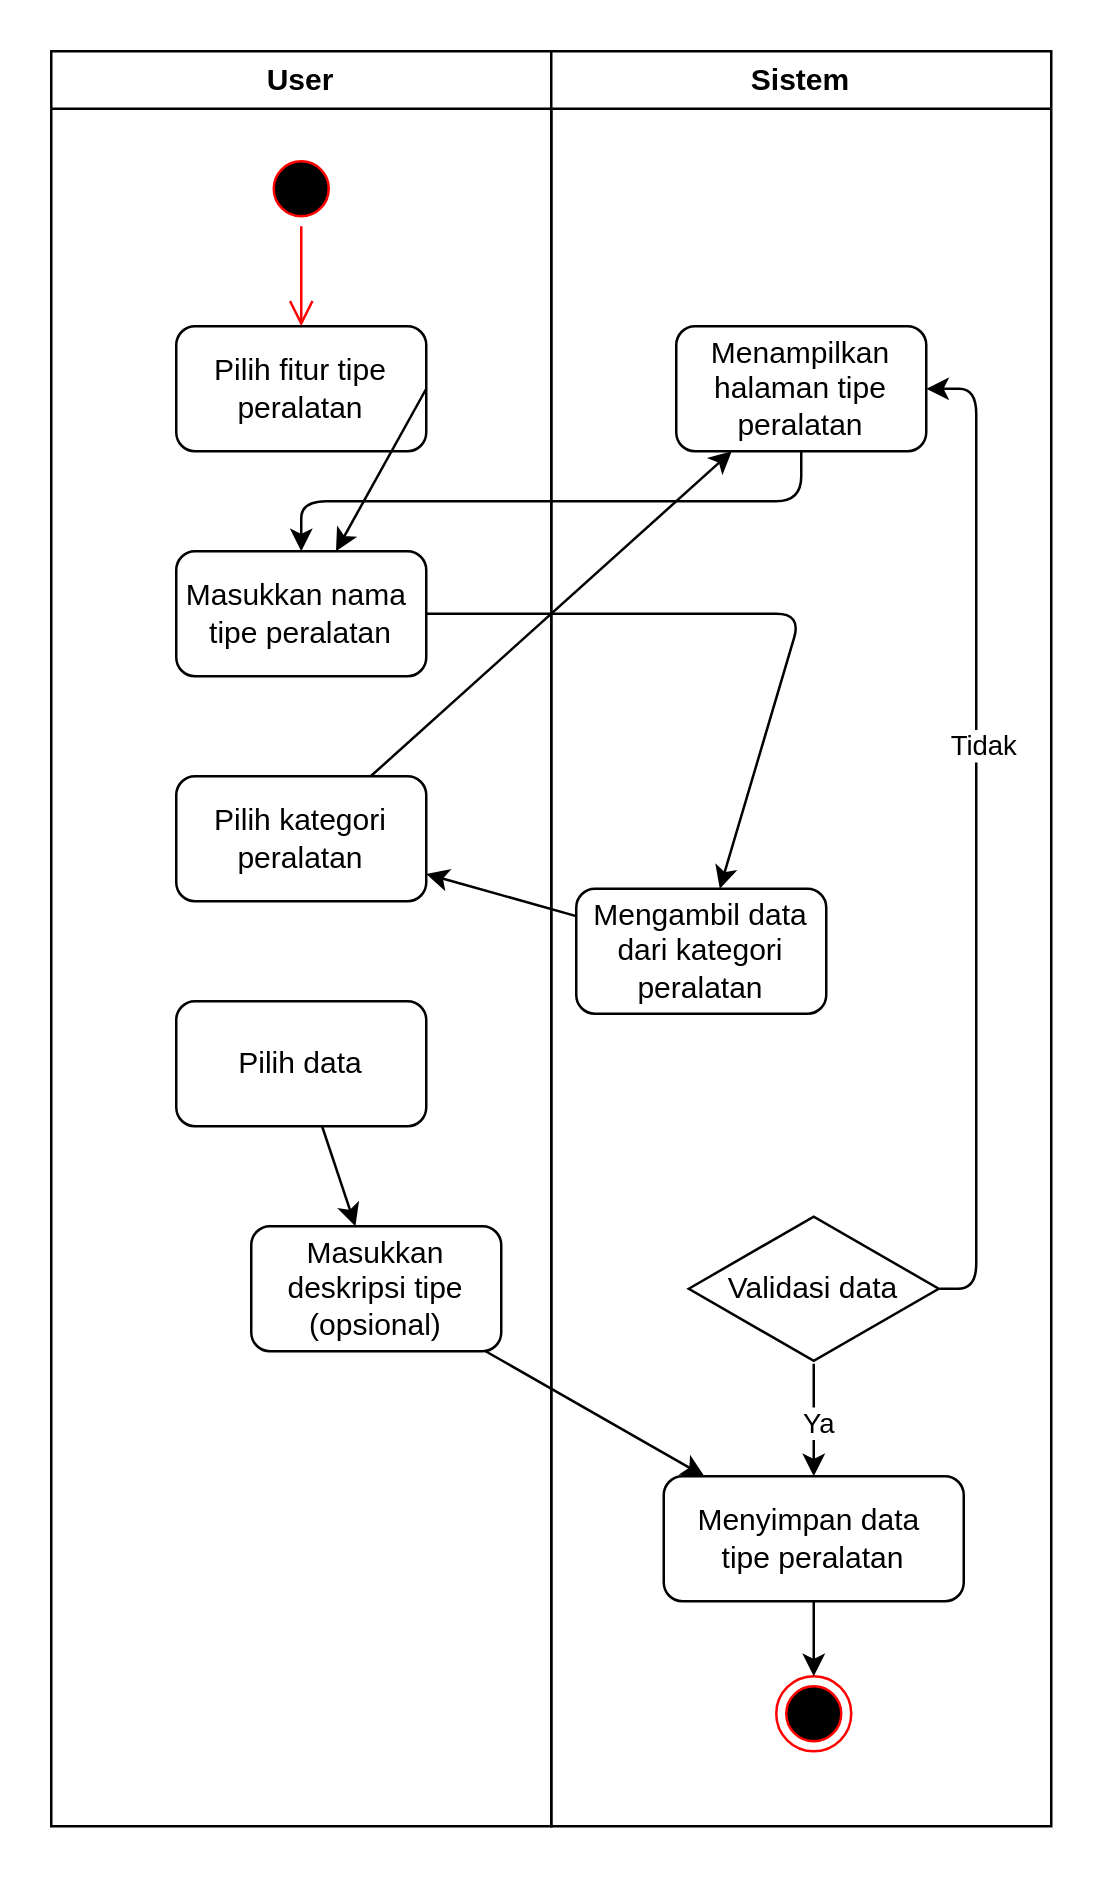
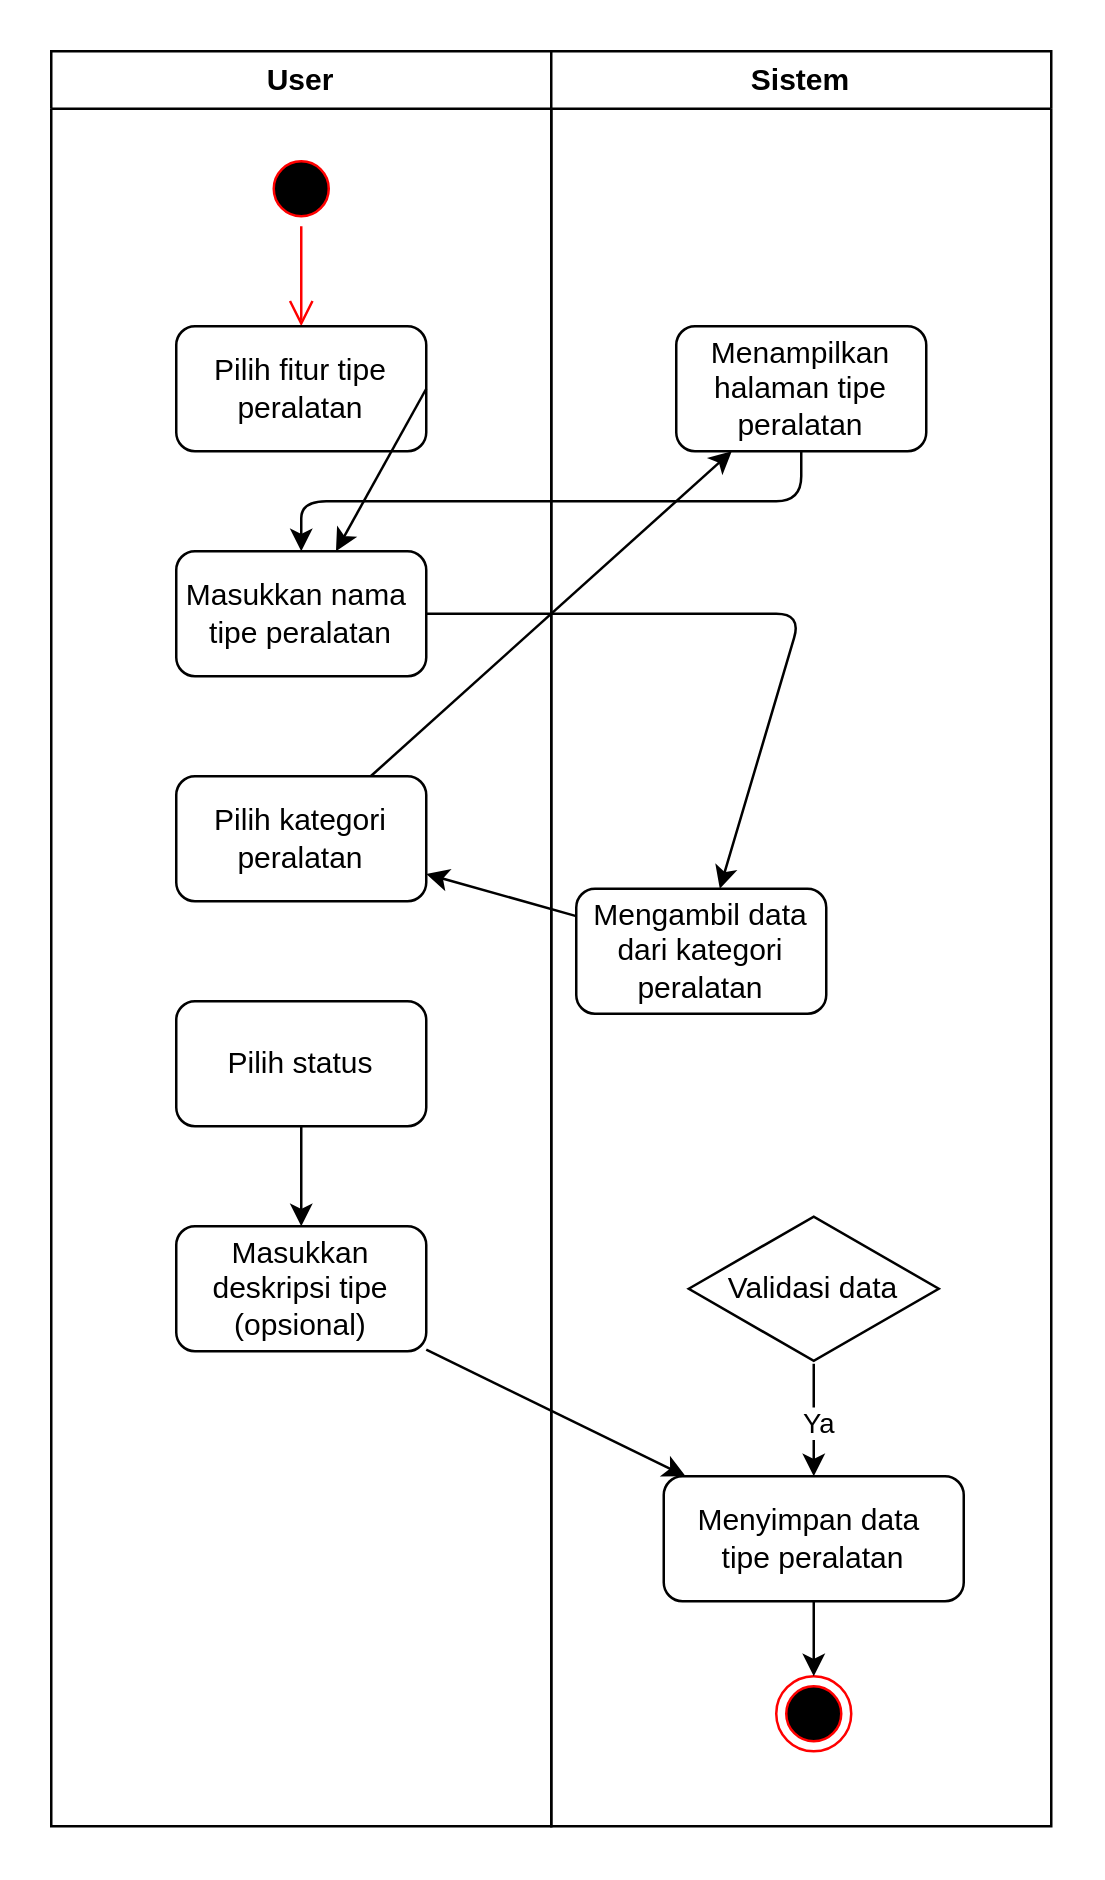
edge "Validasi data" -> "Menampilkan halaman tipe peralatan": removed, label "Tidak"
node "Pilih data": label "Pilih data" -> "Pilih status"
node "Masukkan deskripsi tipe (opsional)": moved (376, 1289) -> (301, 1289)
